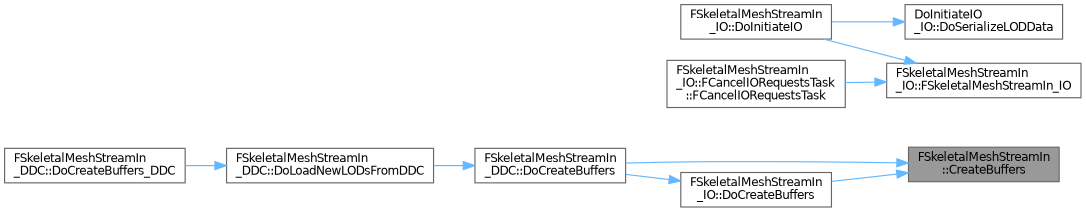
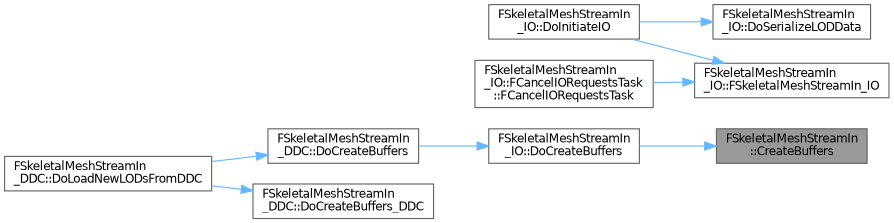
node "DoInitiateIO _IO::DoSerializeLODData": label "DoInitiateIO _IO::DoSerializeLODData" -> "FSkeletalMeshStreamIn _IO::DoSerializeLODData"
edge "FSkeletalMeshStreamIn _DDC::DoCreateBuffers" -> "FSkeletalMeshStreamIn ::CreateBuffers": removed
edge "FSkeletalMeshStreamIn _DDC::DoCreateBuffers_DDC" -> "FSkeletalMeshStreamIn _DDC::DoLoadNewLODsFromDDC": reversed
